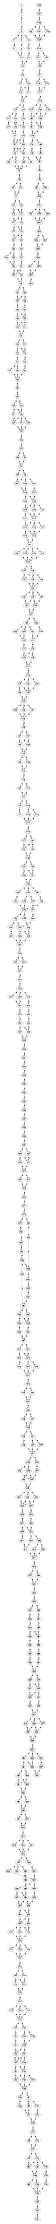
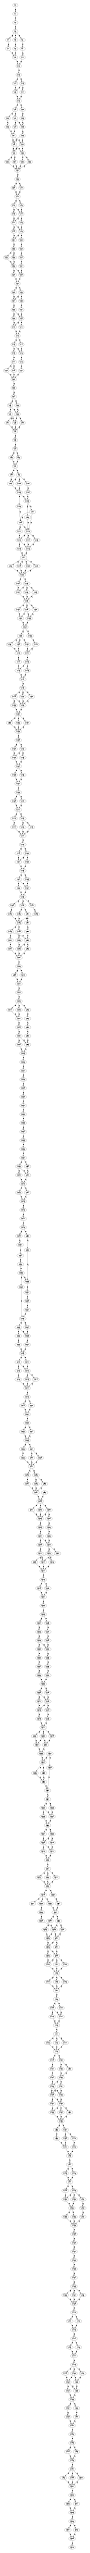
edge "S105" -> "S109": now "S107" -> "S109"
edge "S295" -> "S298": removed, label "C"
edge "S354" -> "S357": reversed
edge "S356" -> "S361": now "S360" -> "S361"
node "S370": added
node "S462": added
